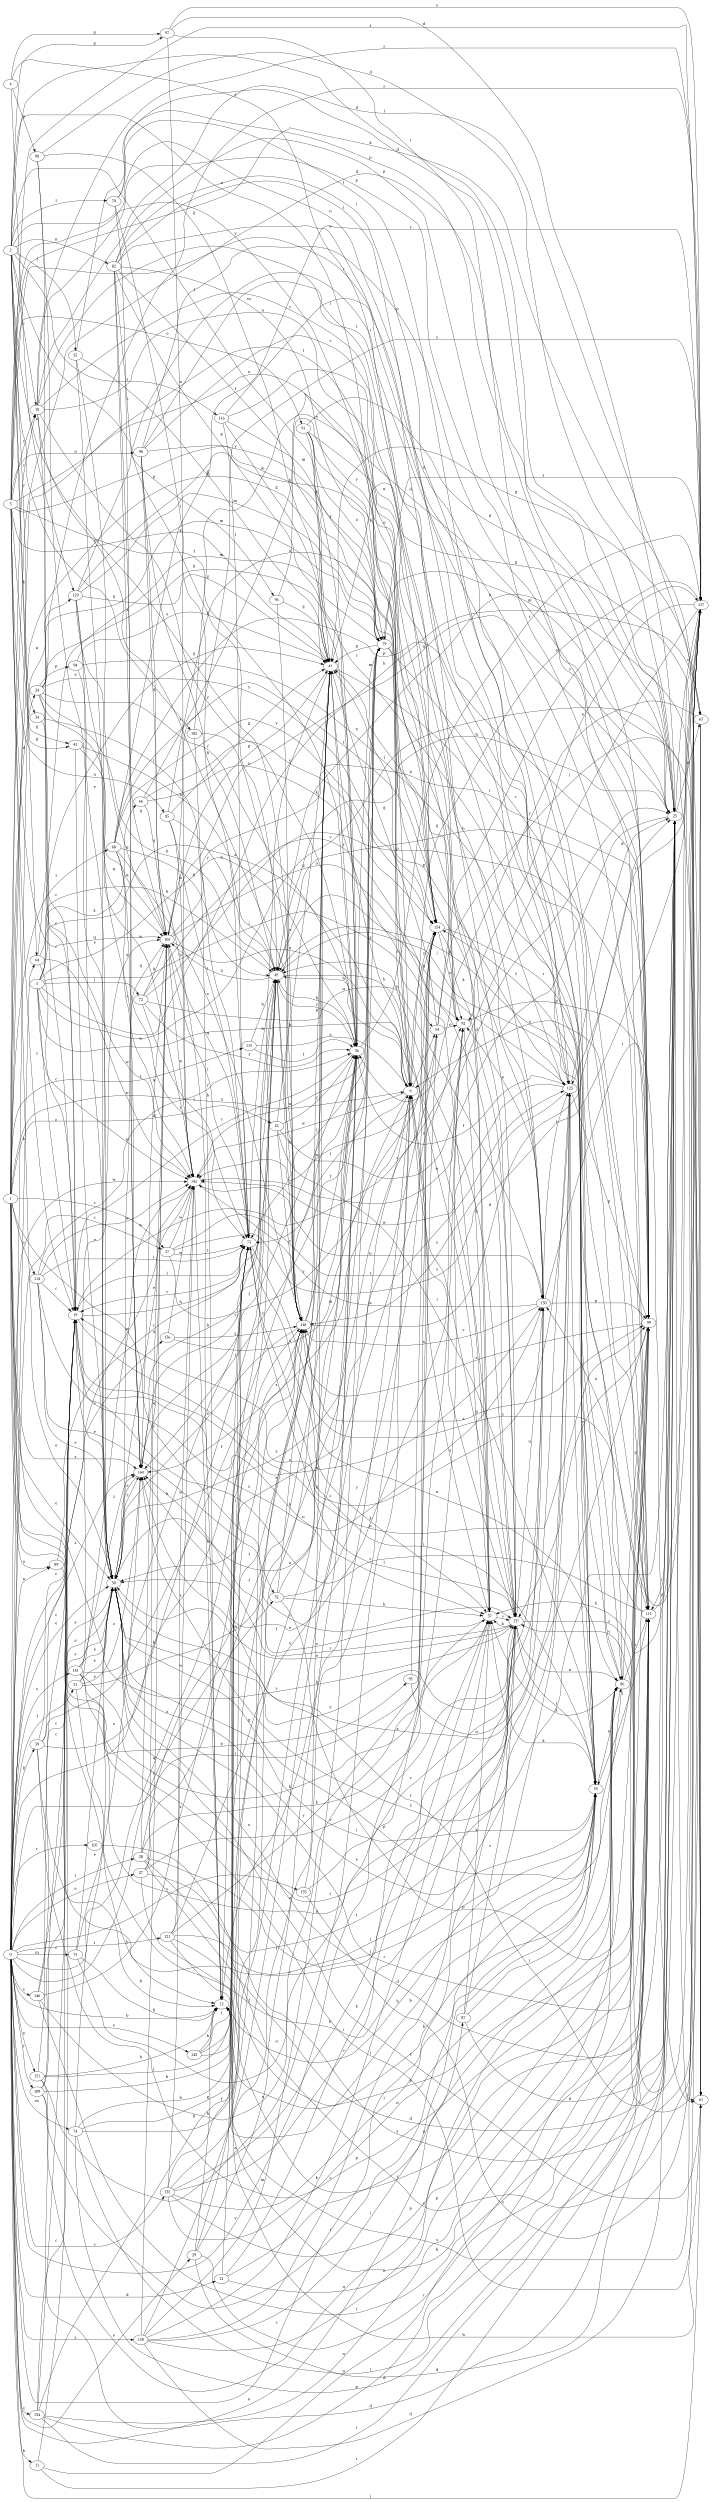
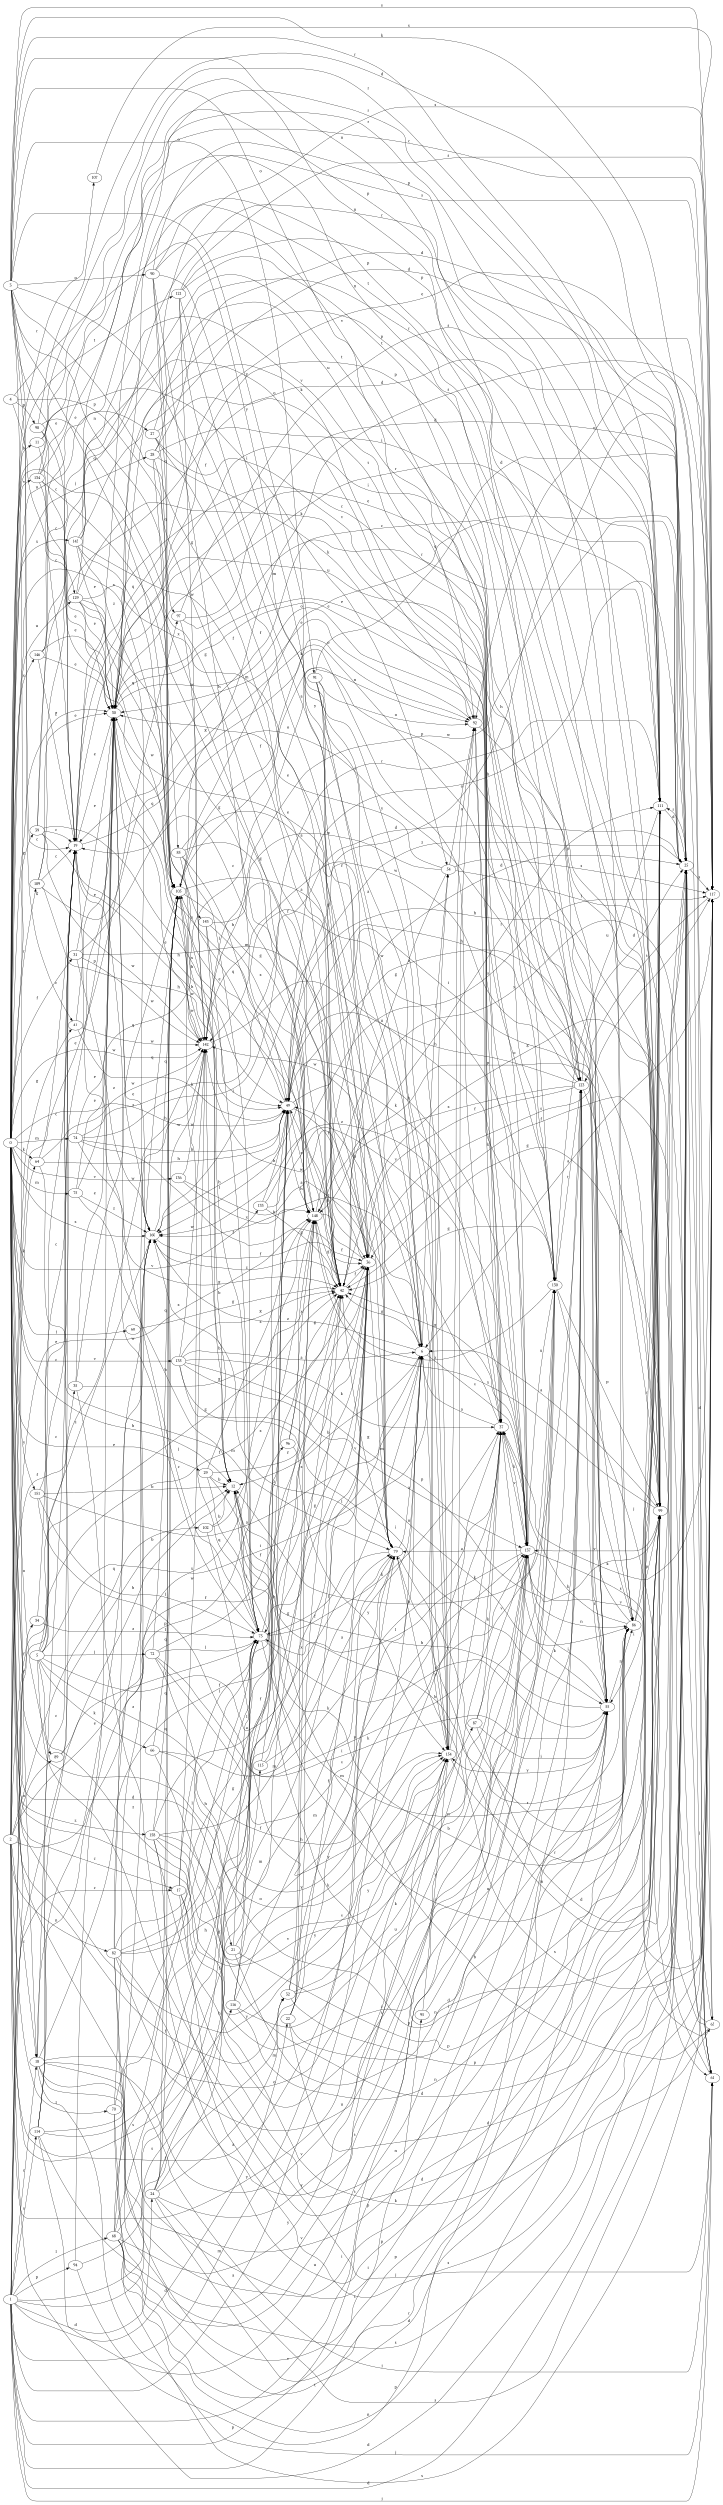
edge "24" -> "94": now "1" -> "94"
edge "133" -> "49": added, label "h"
node "60": added
edge "137" -> "6": now "137" -> "79"
